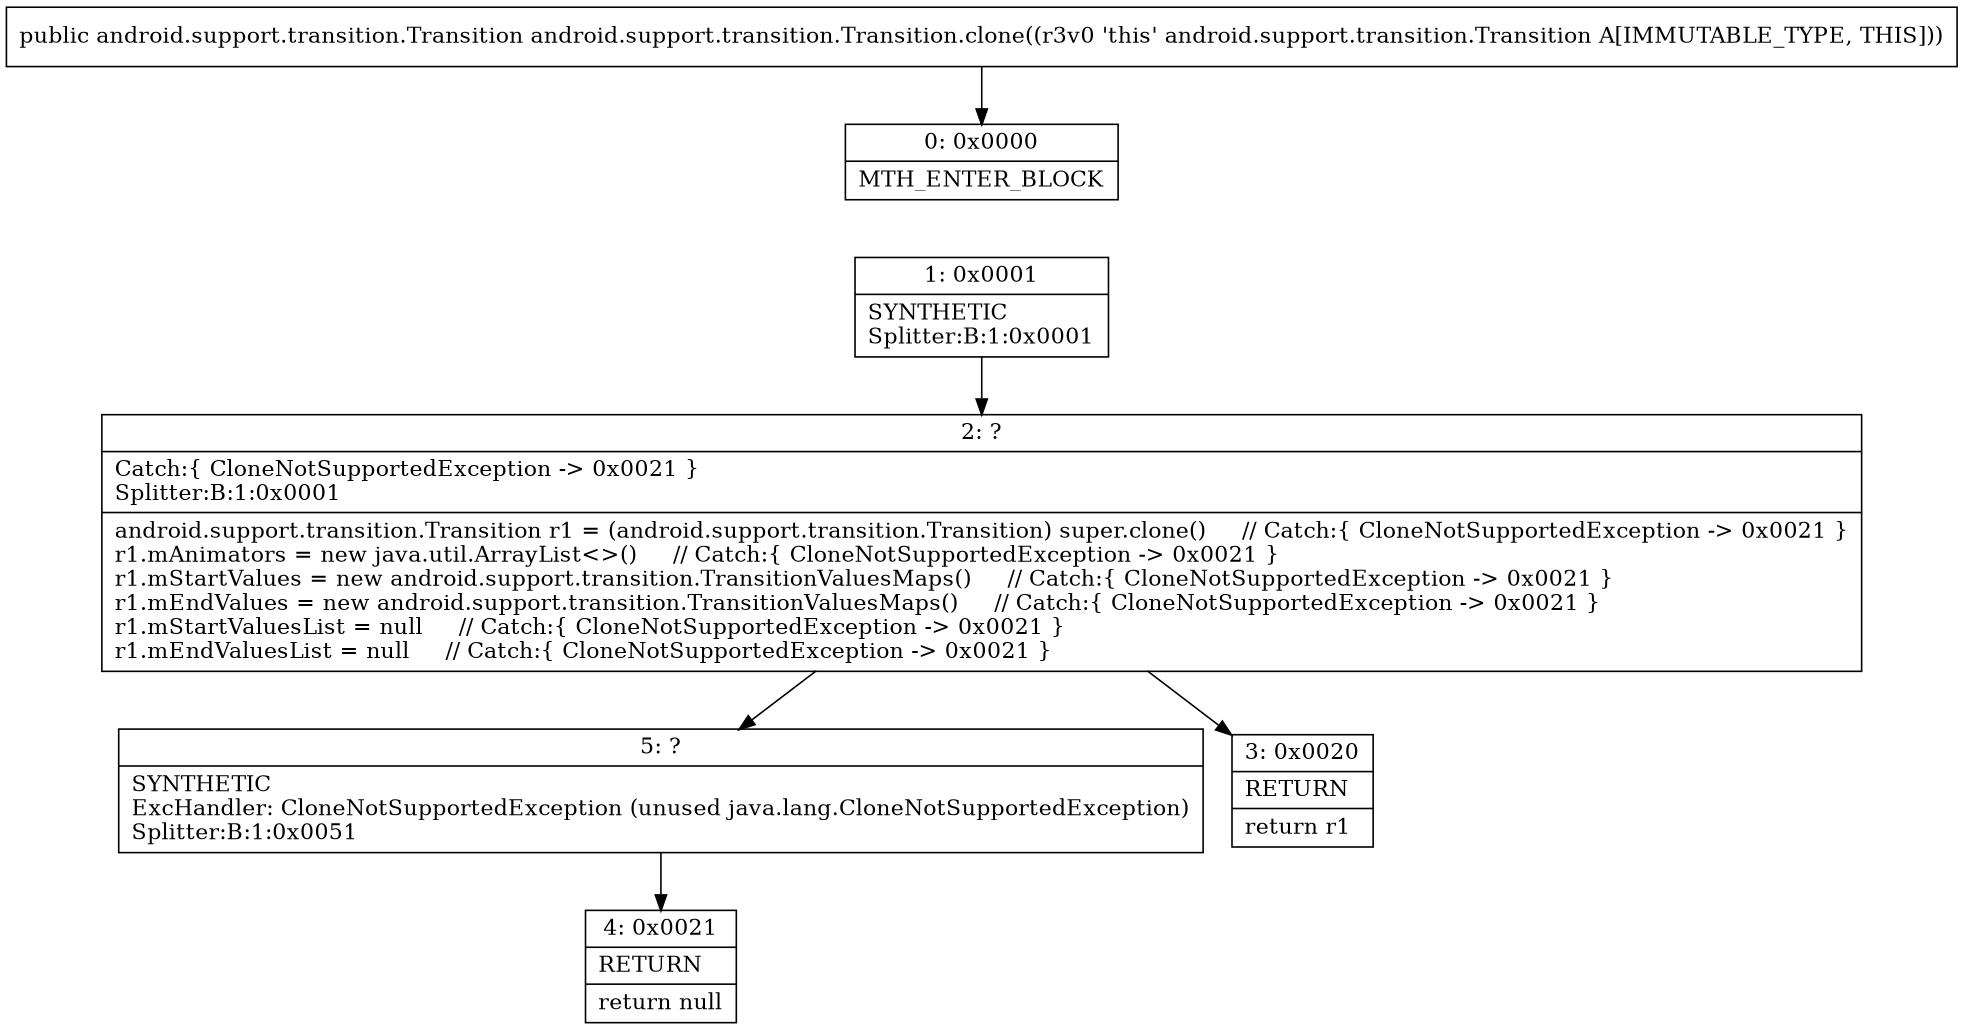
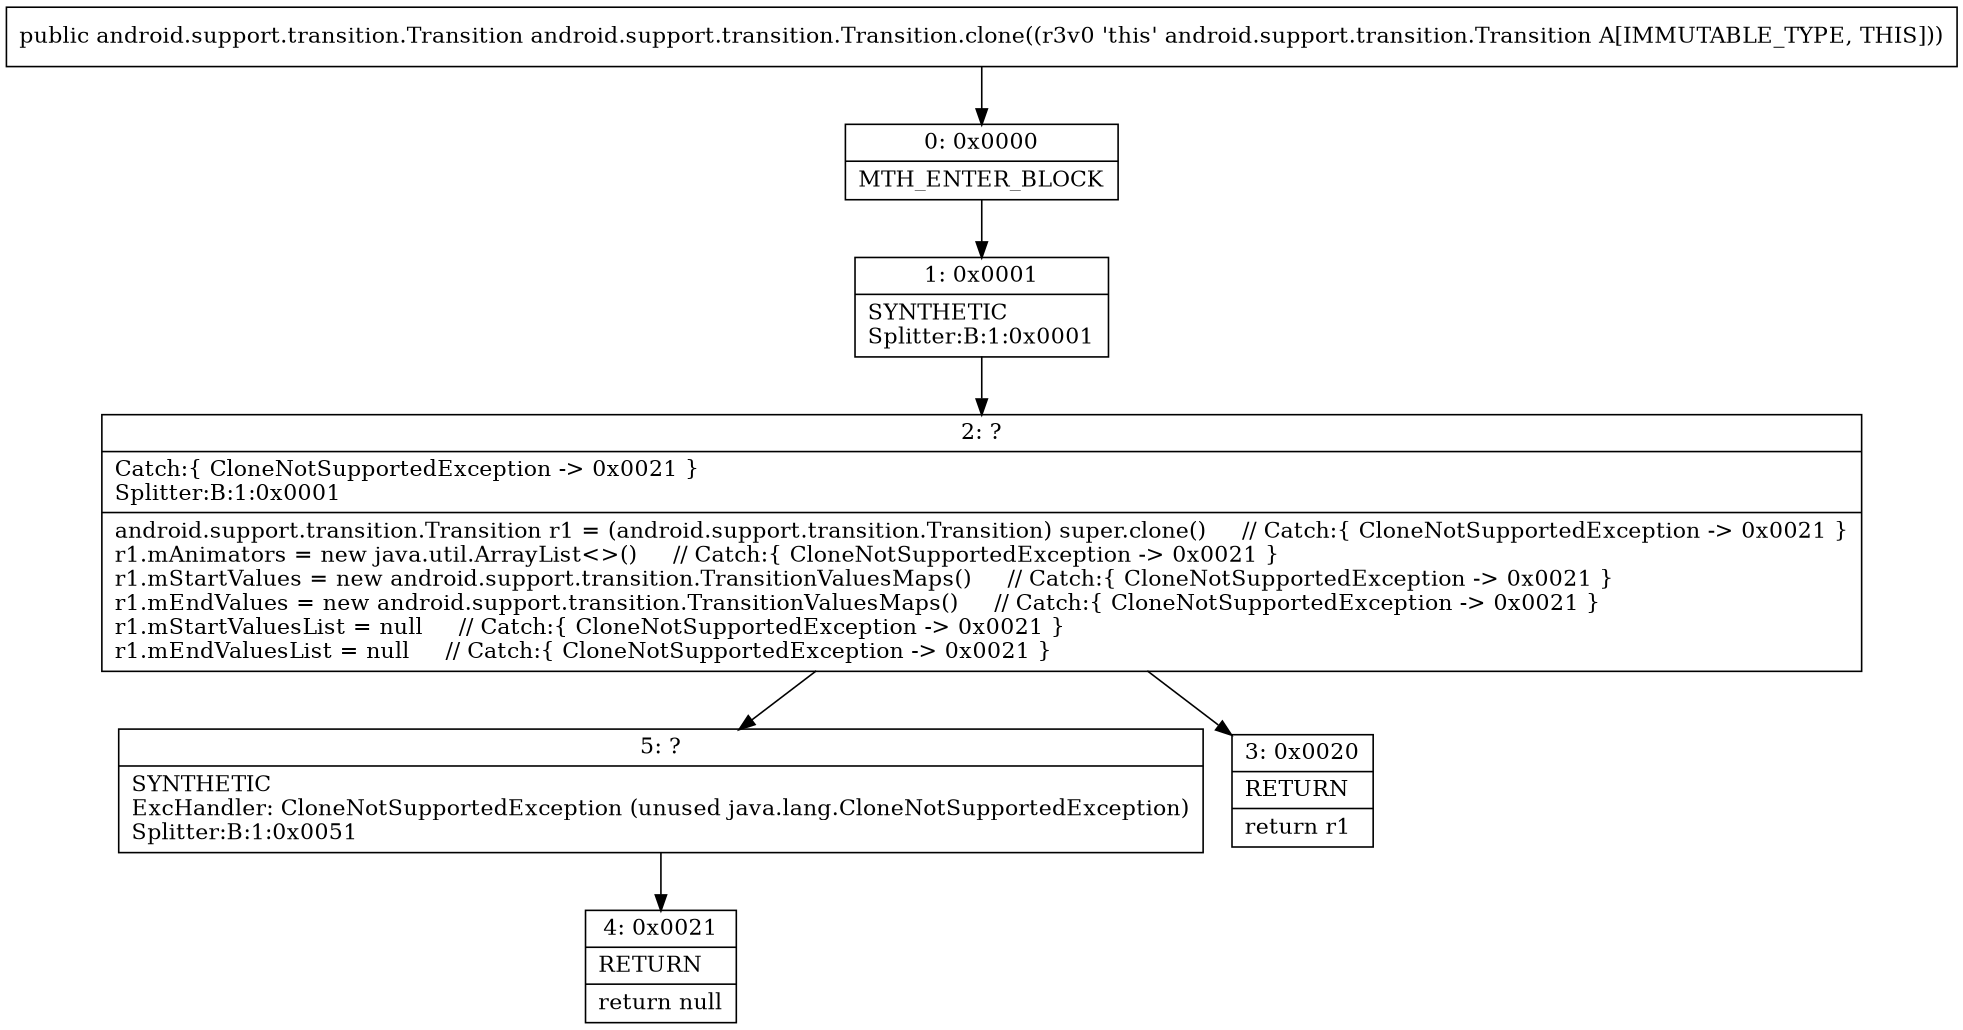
edge "0: 0x0000" -> "1: 0x0001": added
